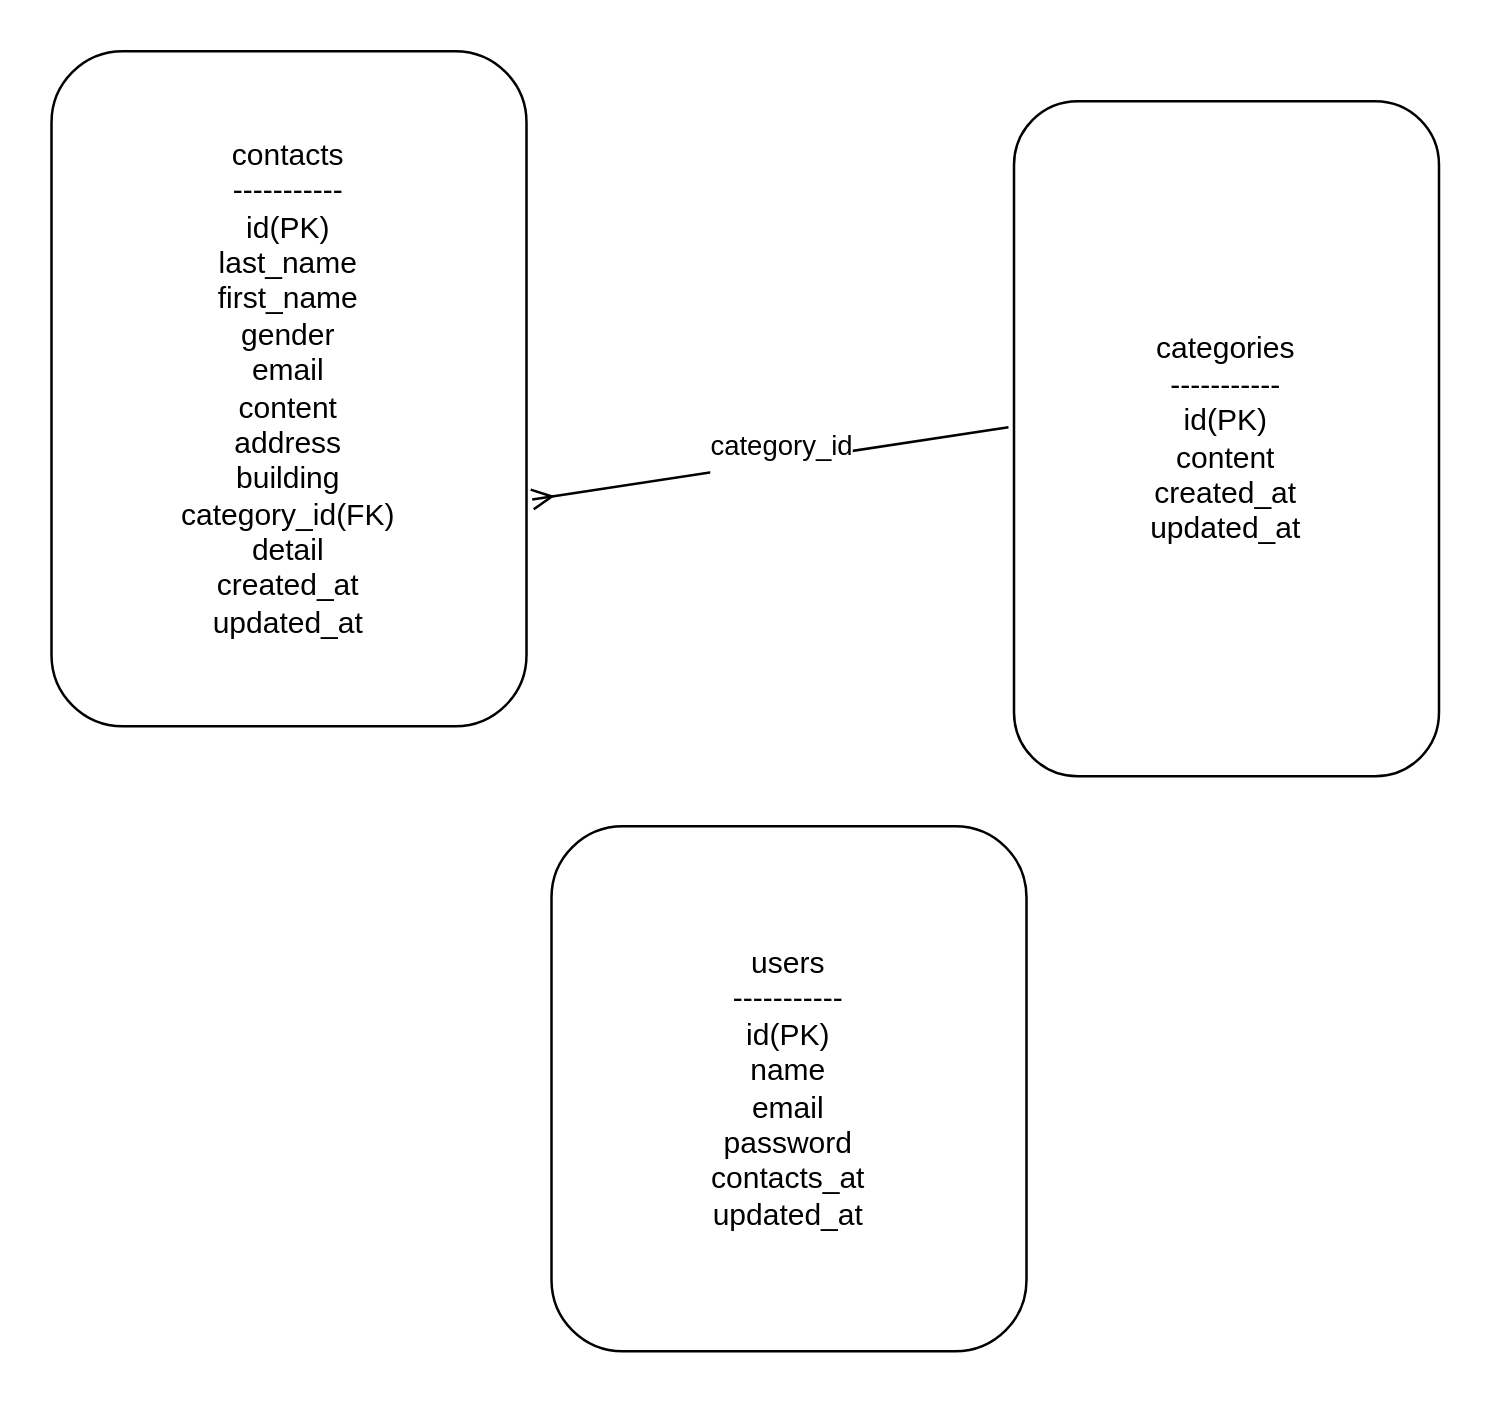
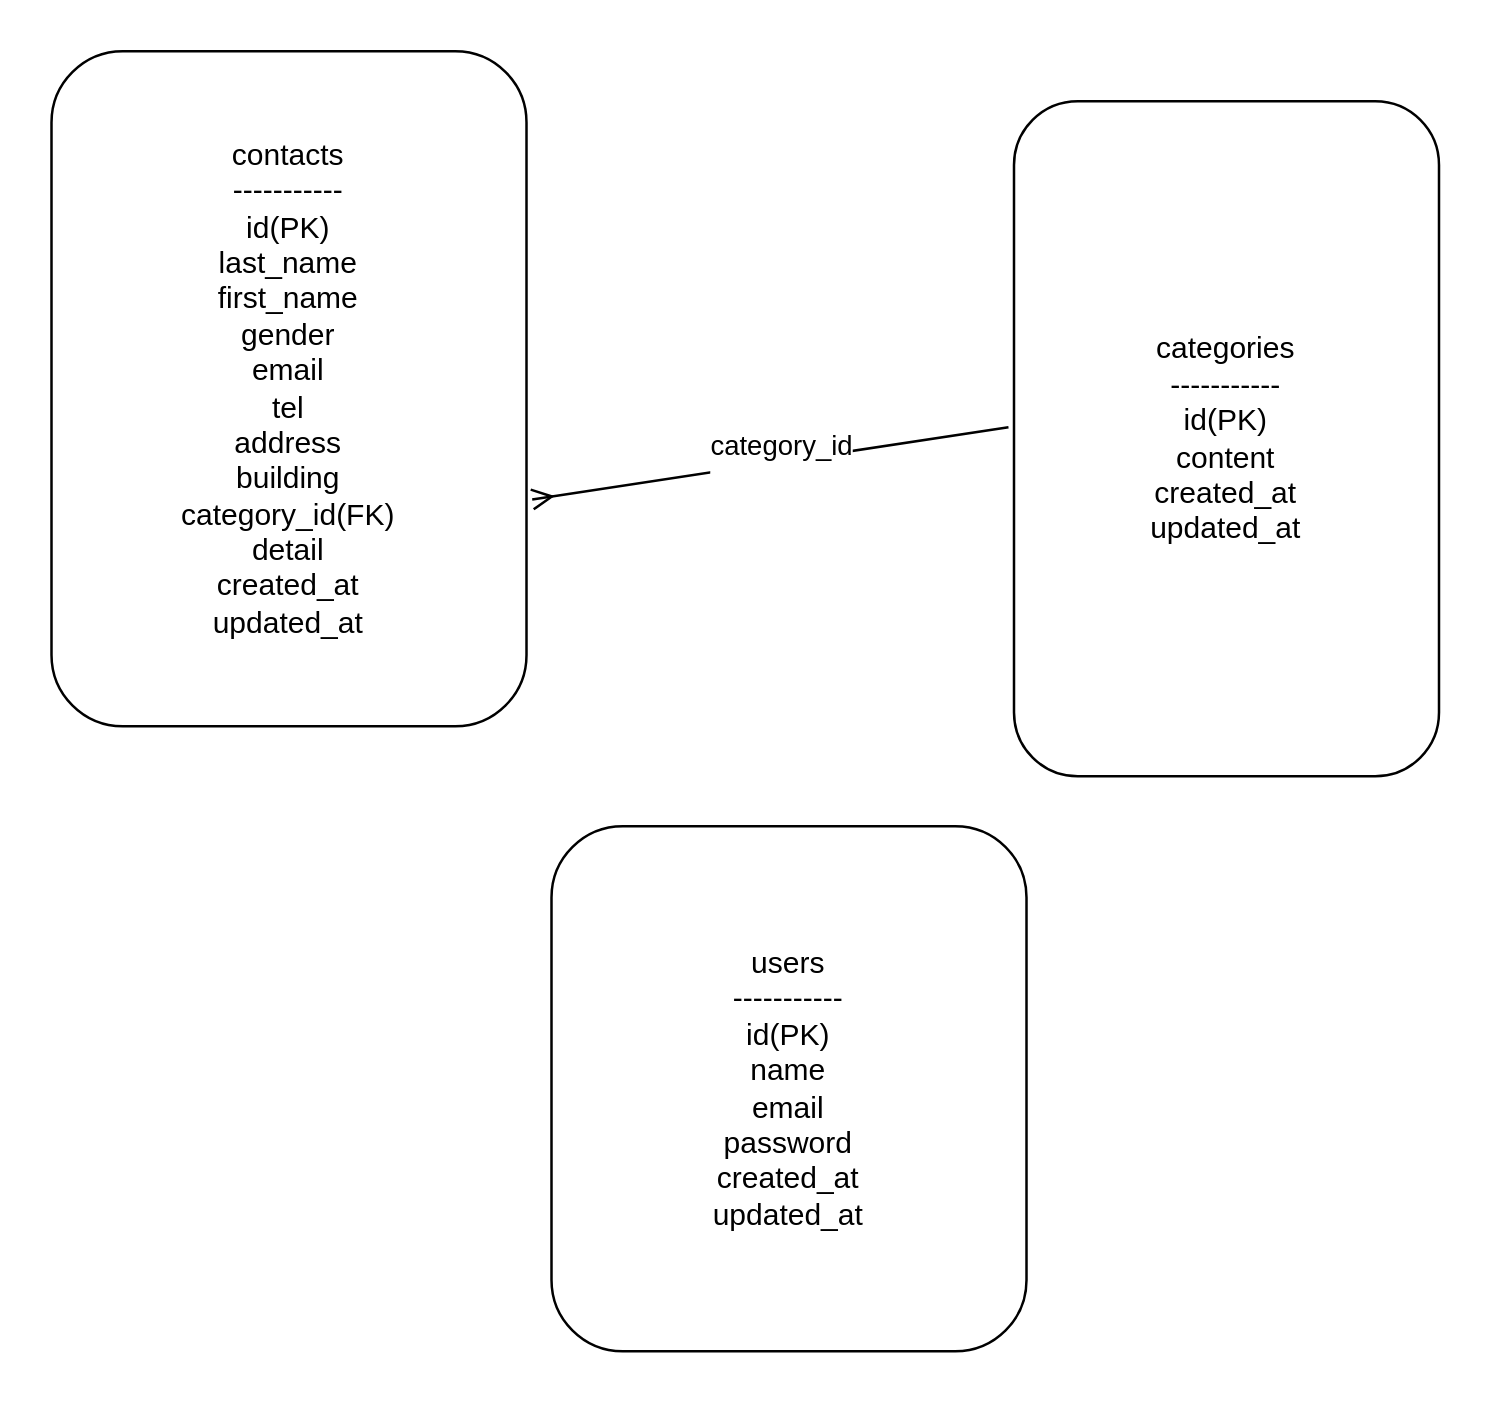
node "contacts ----------- id(PK) last_name first_name gender email content address building category_id(FK) detail created_at updated_at": label "contacts ----------- id(PK) last_name first_name gender email content address building category_id(FK) detail created_at updated_at" -> "contacts ----------- id(PK) last_name first_name gender email tel address building category_id(FK) detail created_at updated_at"
node "users ----------- id(PK) name email password contacts_at updated_at": label "users ----------- id(PK) name email password contacts_at updated_at" -> "users ----------- id(PK) name email password created_at updated_at"
